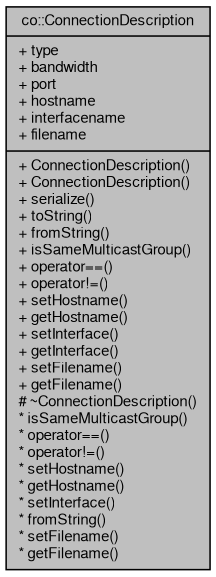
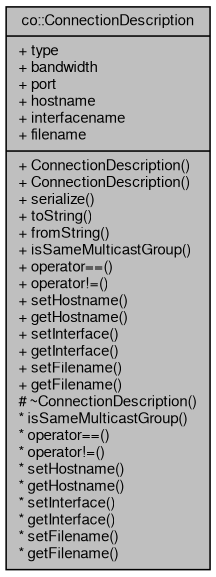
node "co::ConnectionDescription": text "* fromString()" -> "* getInterface()"
